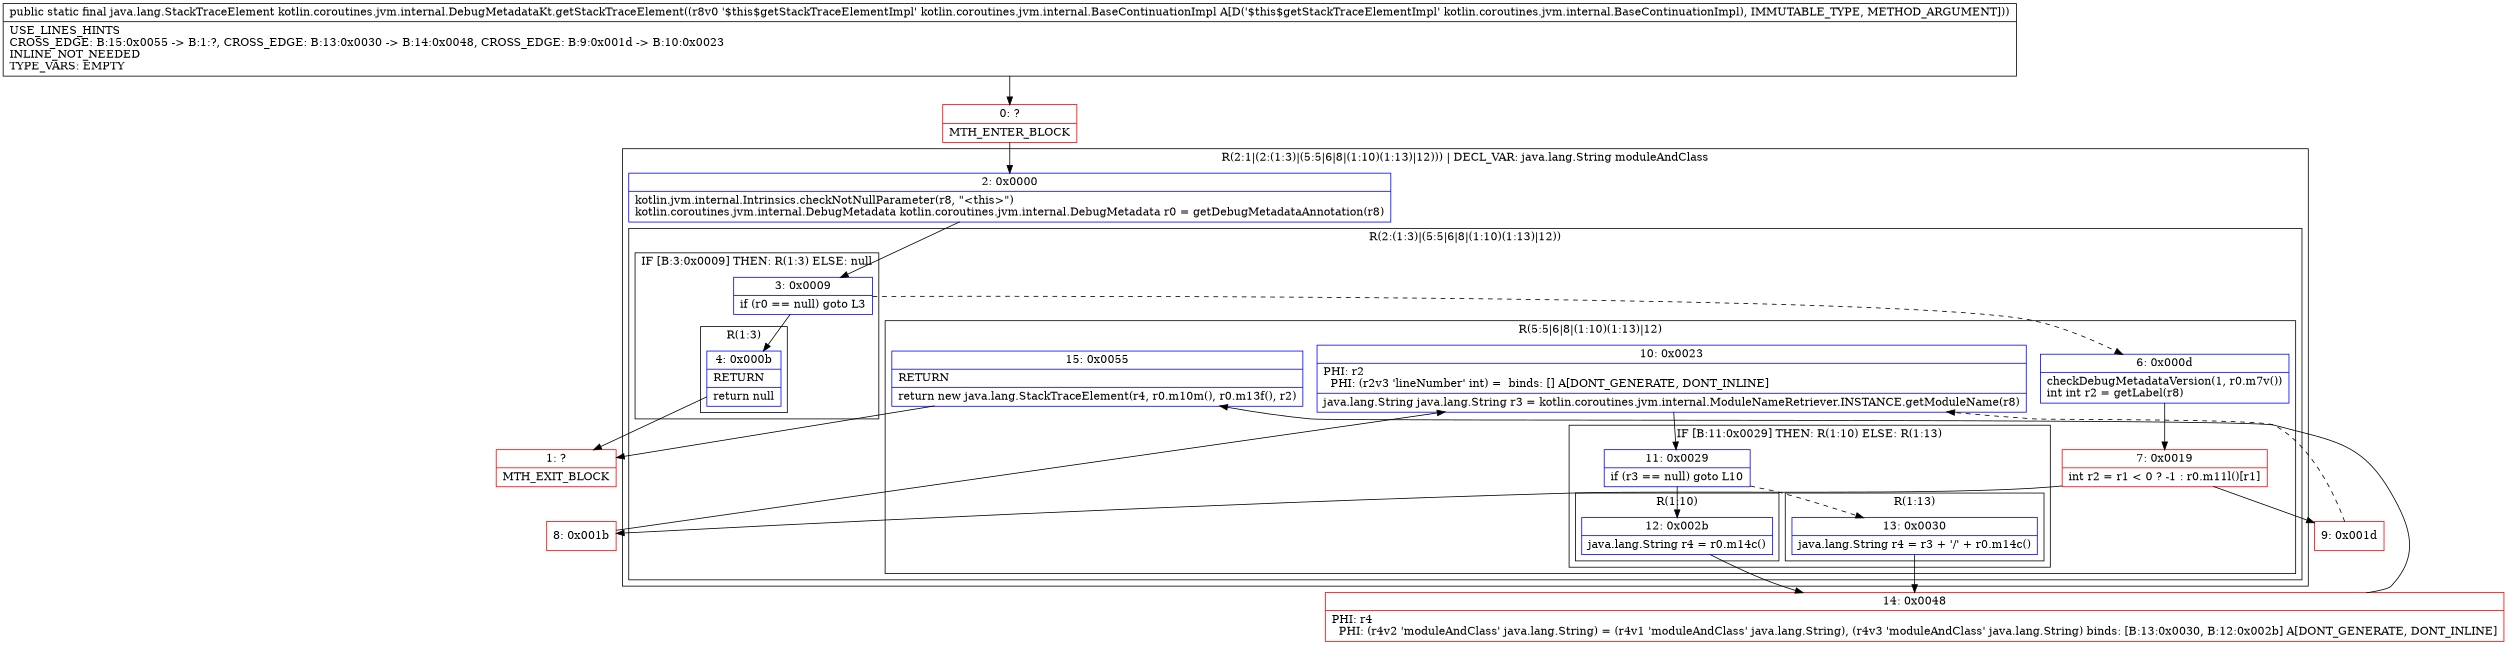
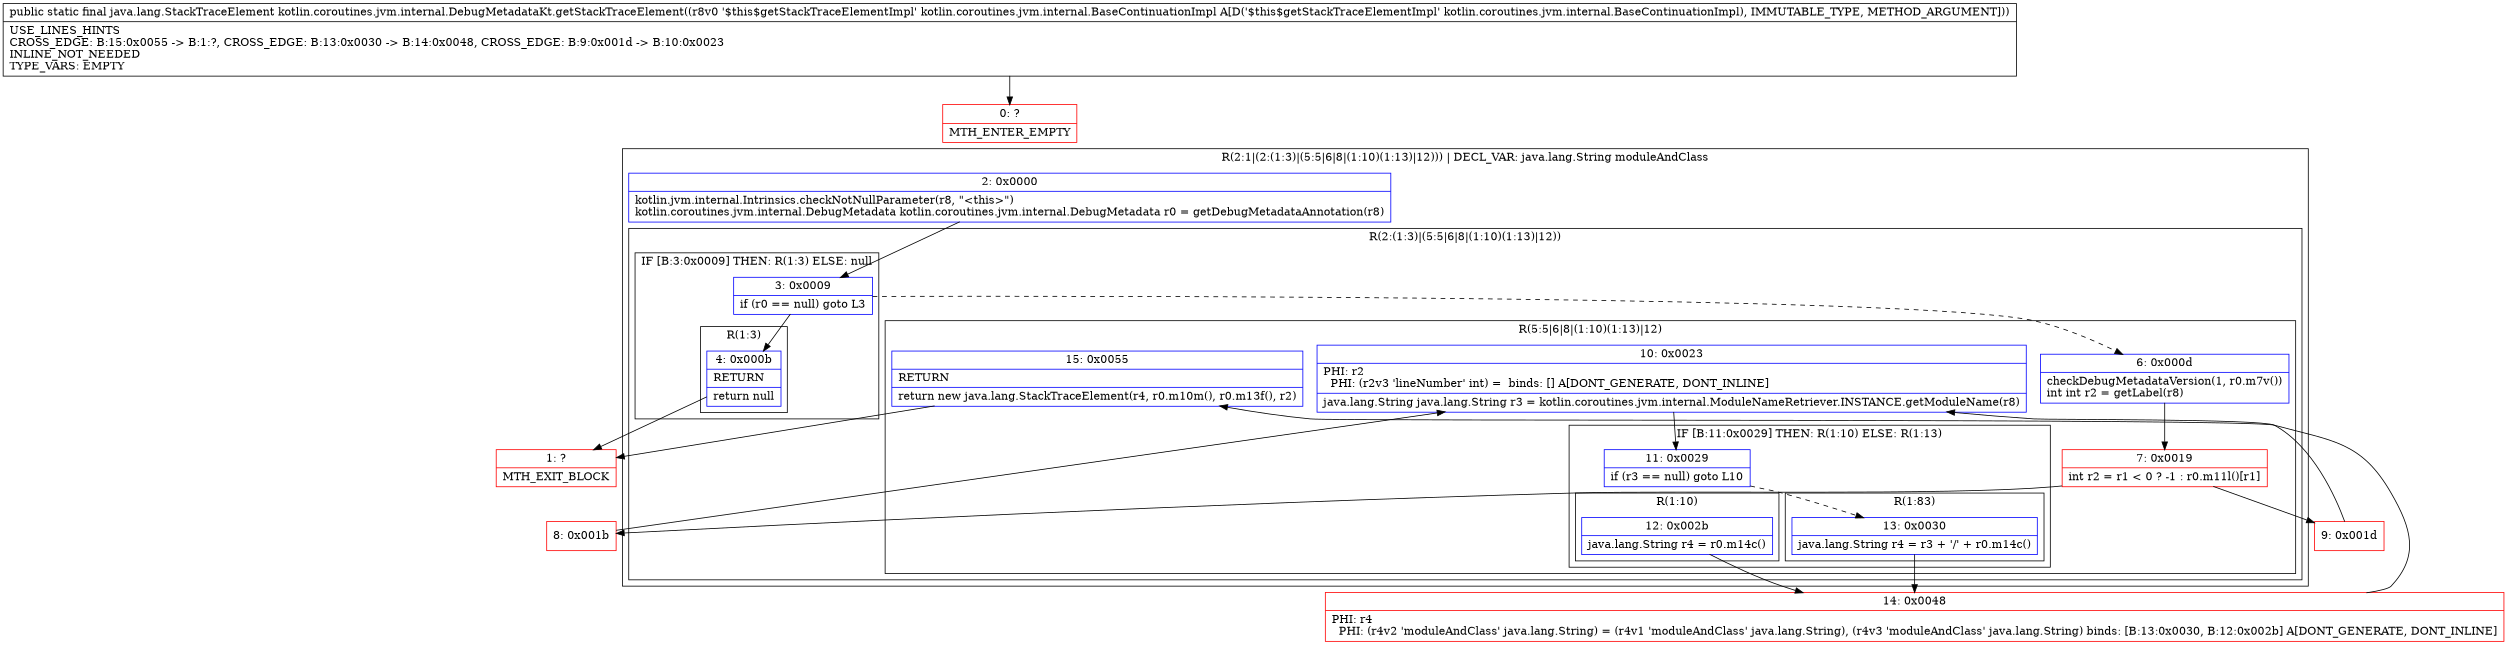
node "0: ?": text "MTH_ENTER_BLOCK" -> "MTH_ENTER_EMPTY"
edge "0: ?" -> "2: 0x0000": removed
edge "9: 0x001d" -> "10: 0x0023": style dashed -> solid
edge "11: 0x0029" -> "12: 0x002b": removed
cluster "R(1:13)": label "R(1:13)" -> "R(1:83)"
